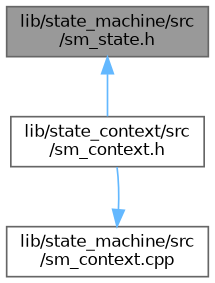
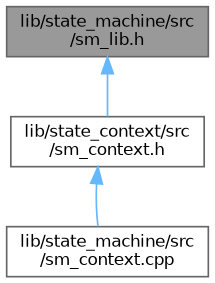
node "lib/state_machine/src /sm_state.h": label "lib/state_machine/src /sm_state.h" -> "lib/state_machine/src /sm_lib.h"
edge "lib/state_context/src /sm_context.h" -> "lib/state_machine/src /sm_context.cpp": reversed
